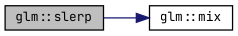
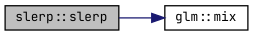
node "glm::slerp": label "glm::slerp" -> "slerp::slerp"
